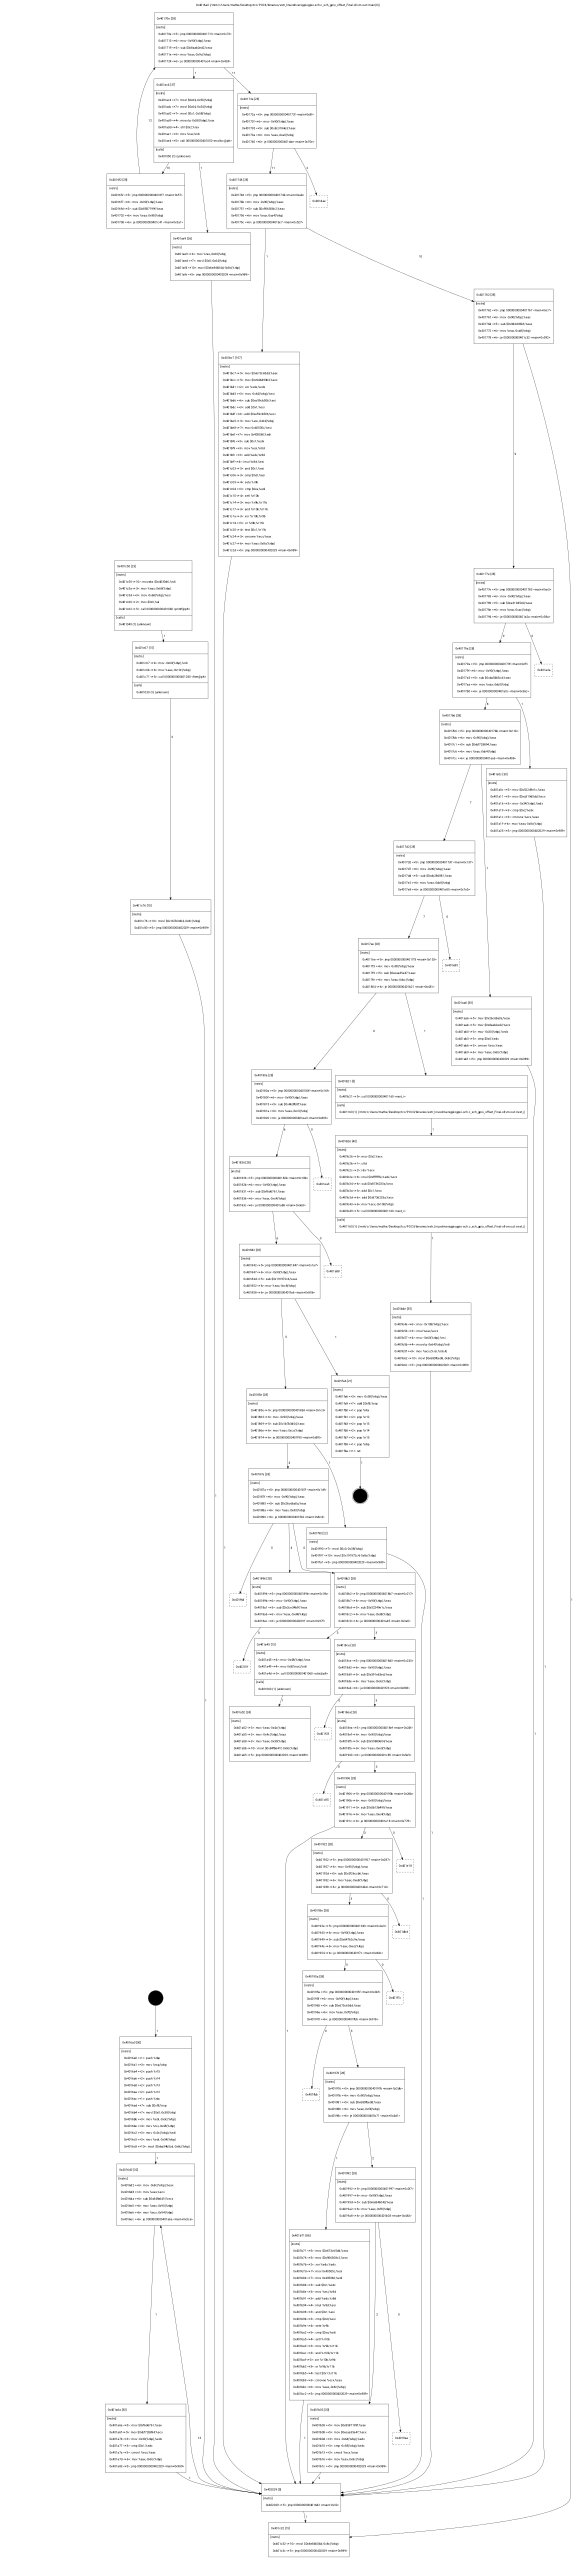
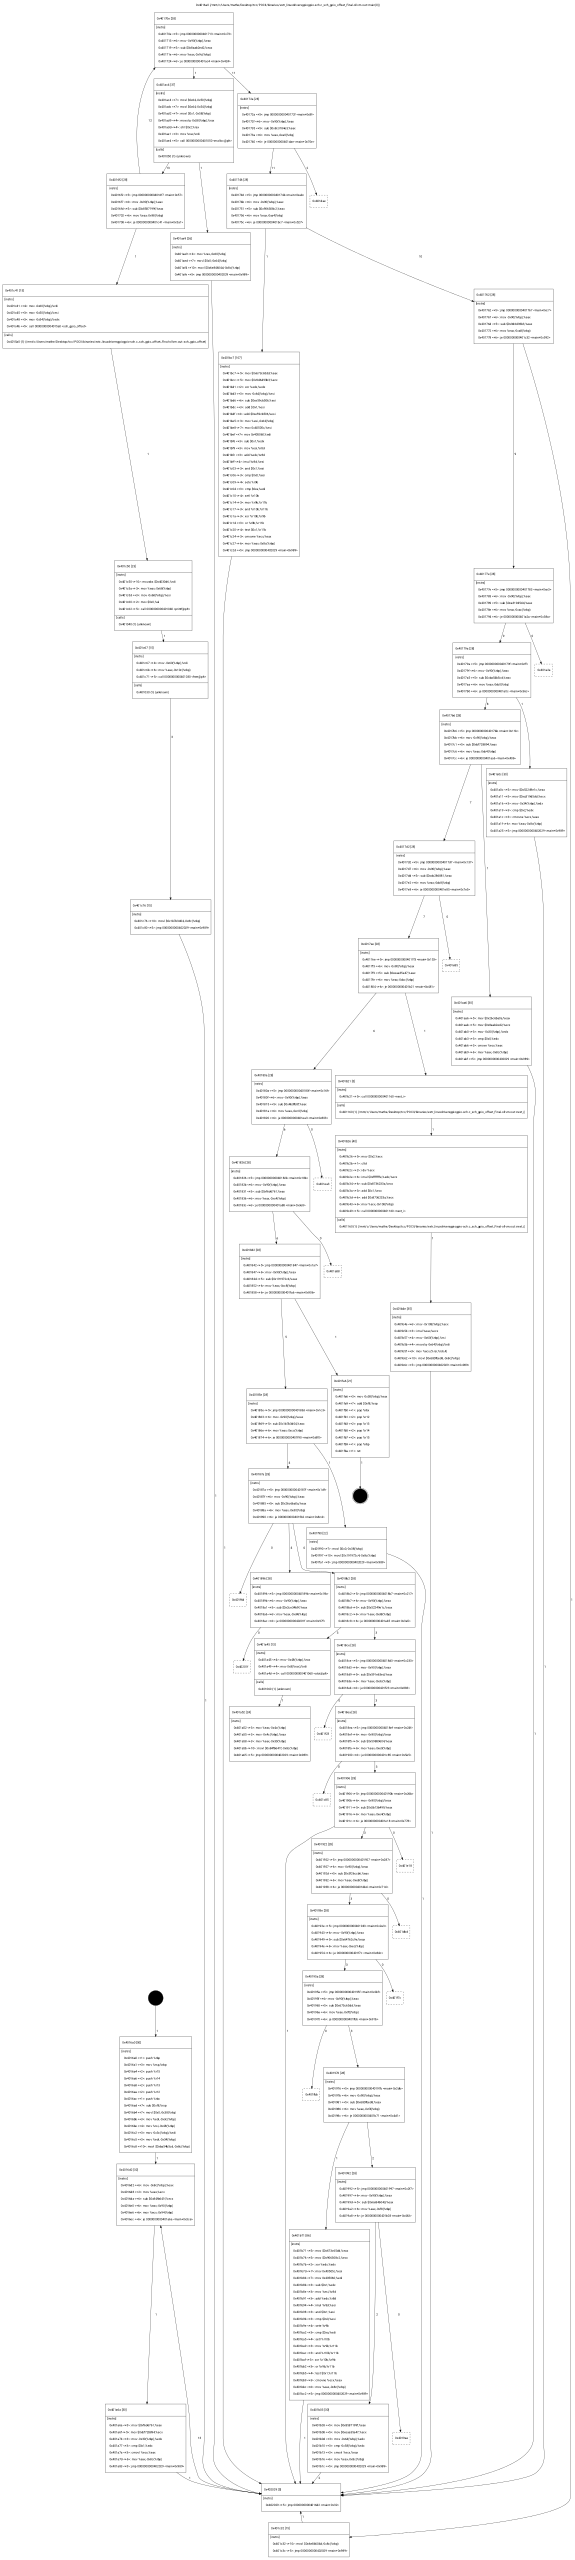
node "0x401c41 [15]": added
edge "0x402029 [5]" -> "0x401c32 [15]": reversed
